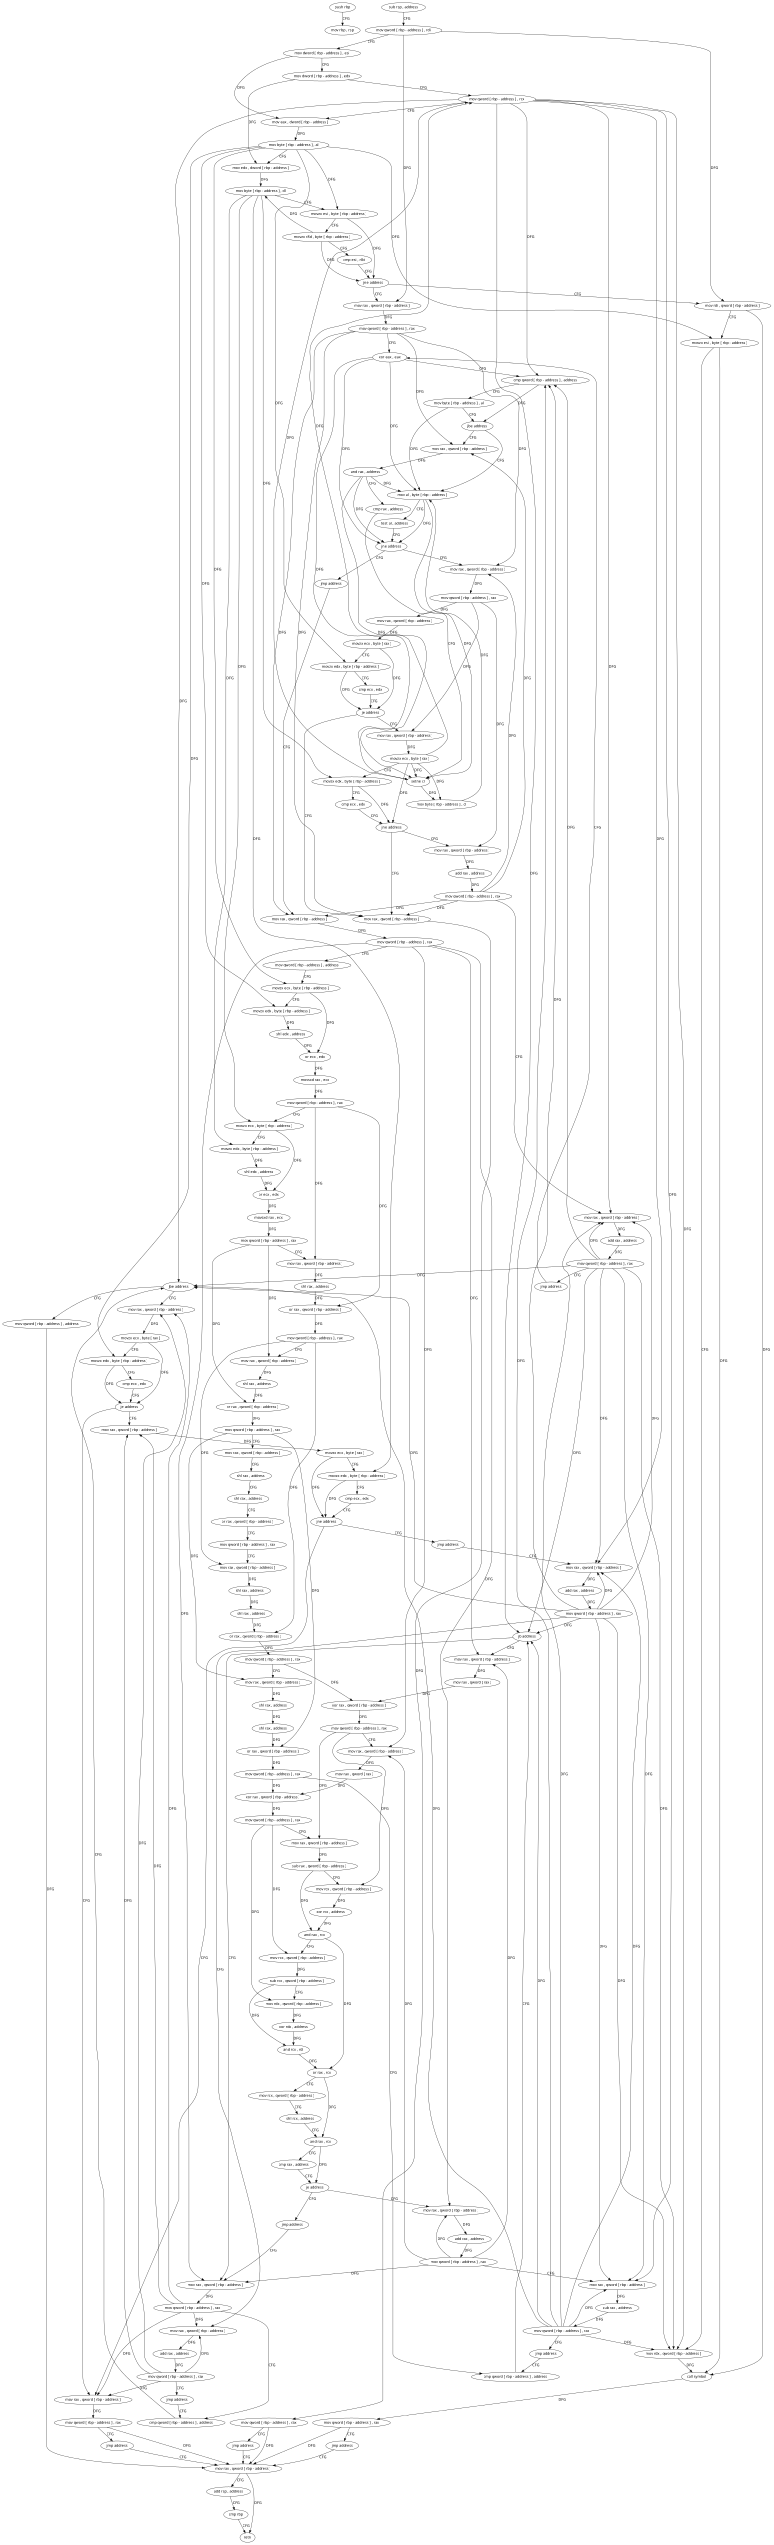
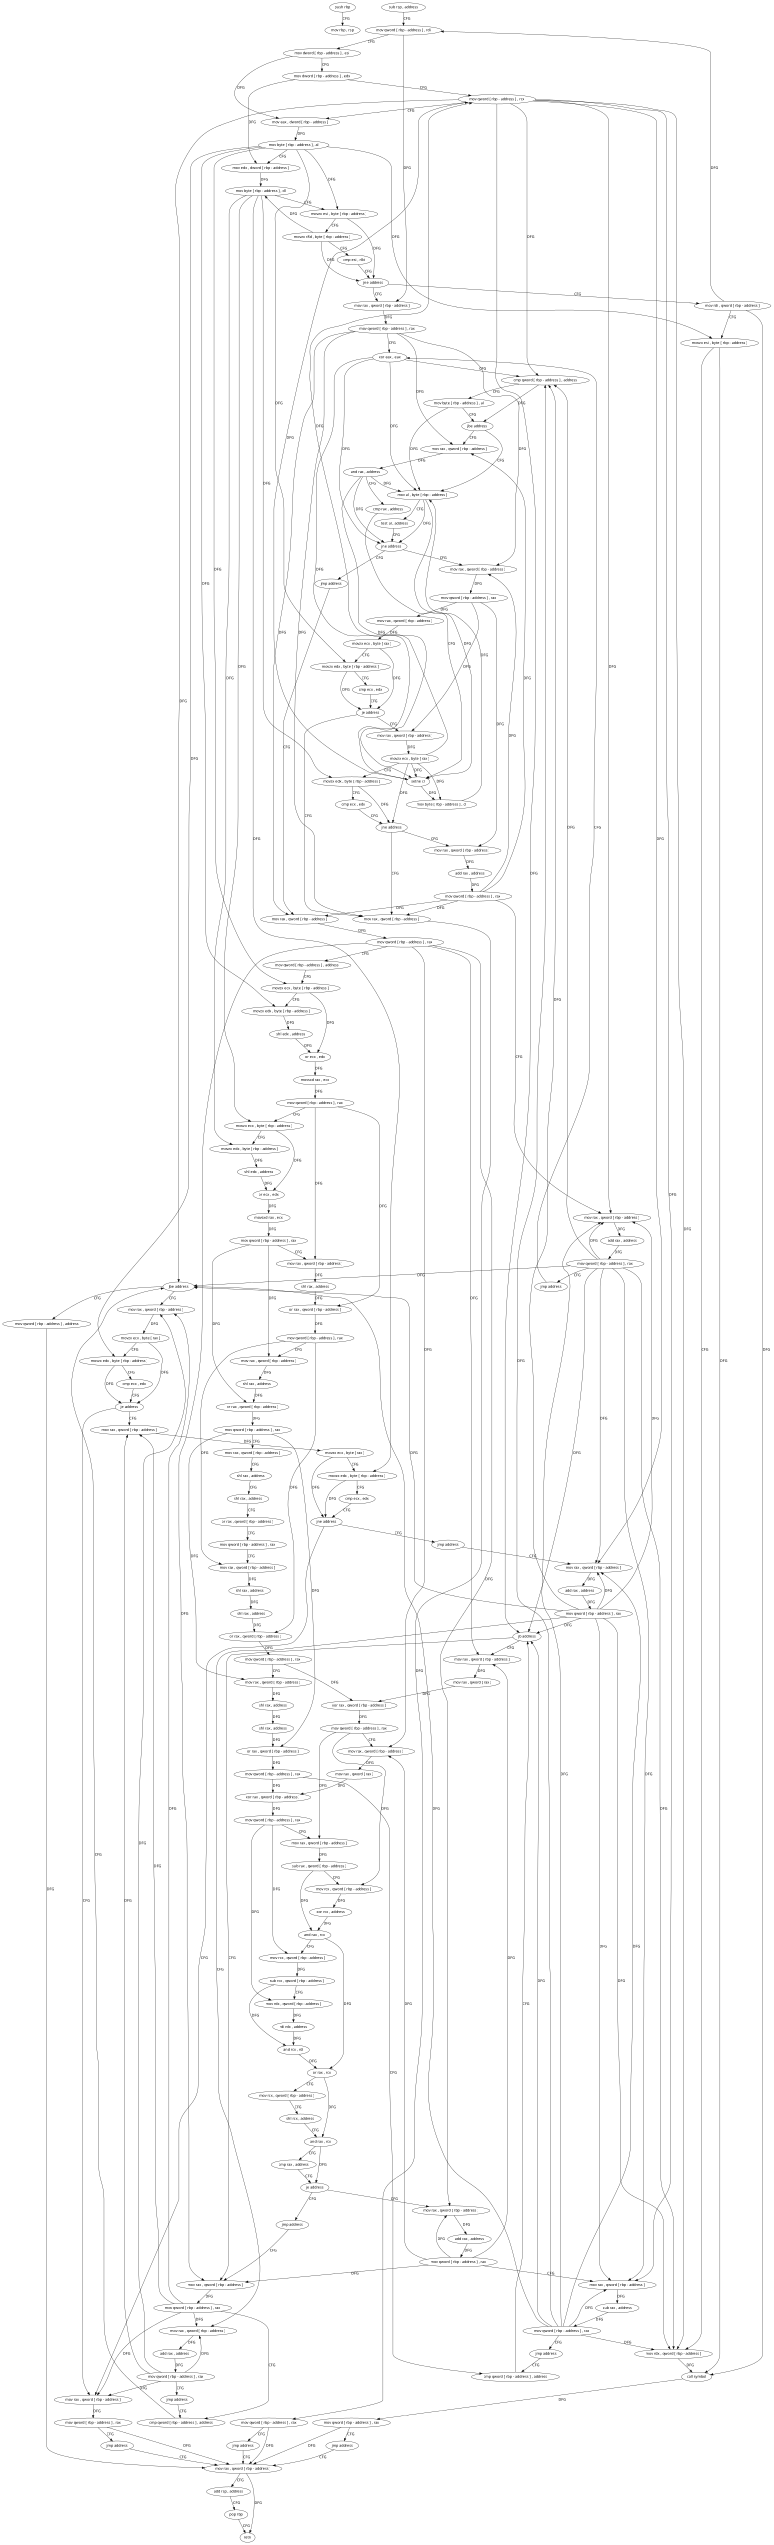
edge "mov qword [ rbp - address ] , rdi" -> "mov rdi , qword [ rbp - address ]": reversed
node "xor rdx , address": label "xor rdx , address" -> "rdi rdx , address"
node "cmp rbp": label "cmp rbp" -> "pop rbp"
